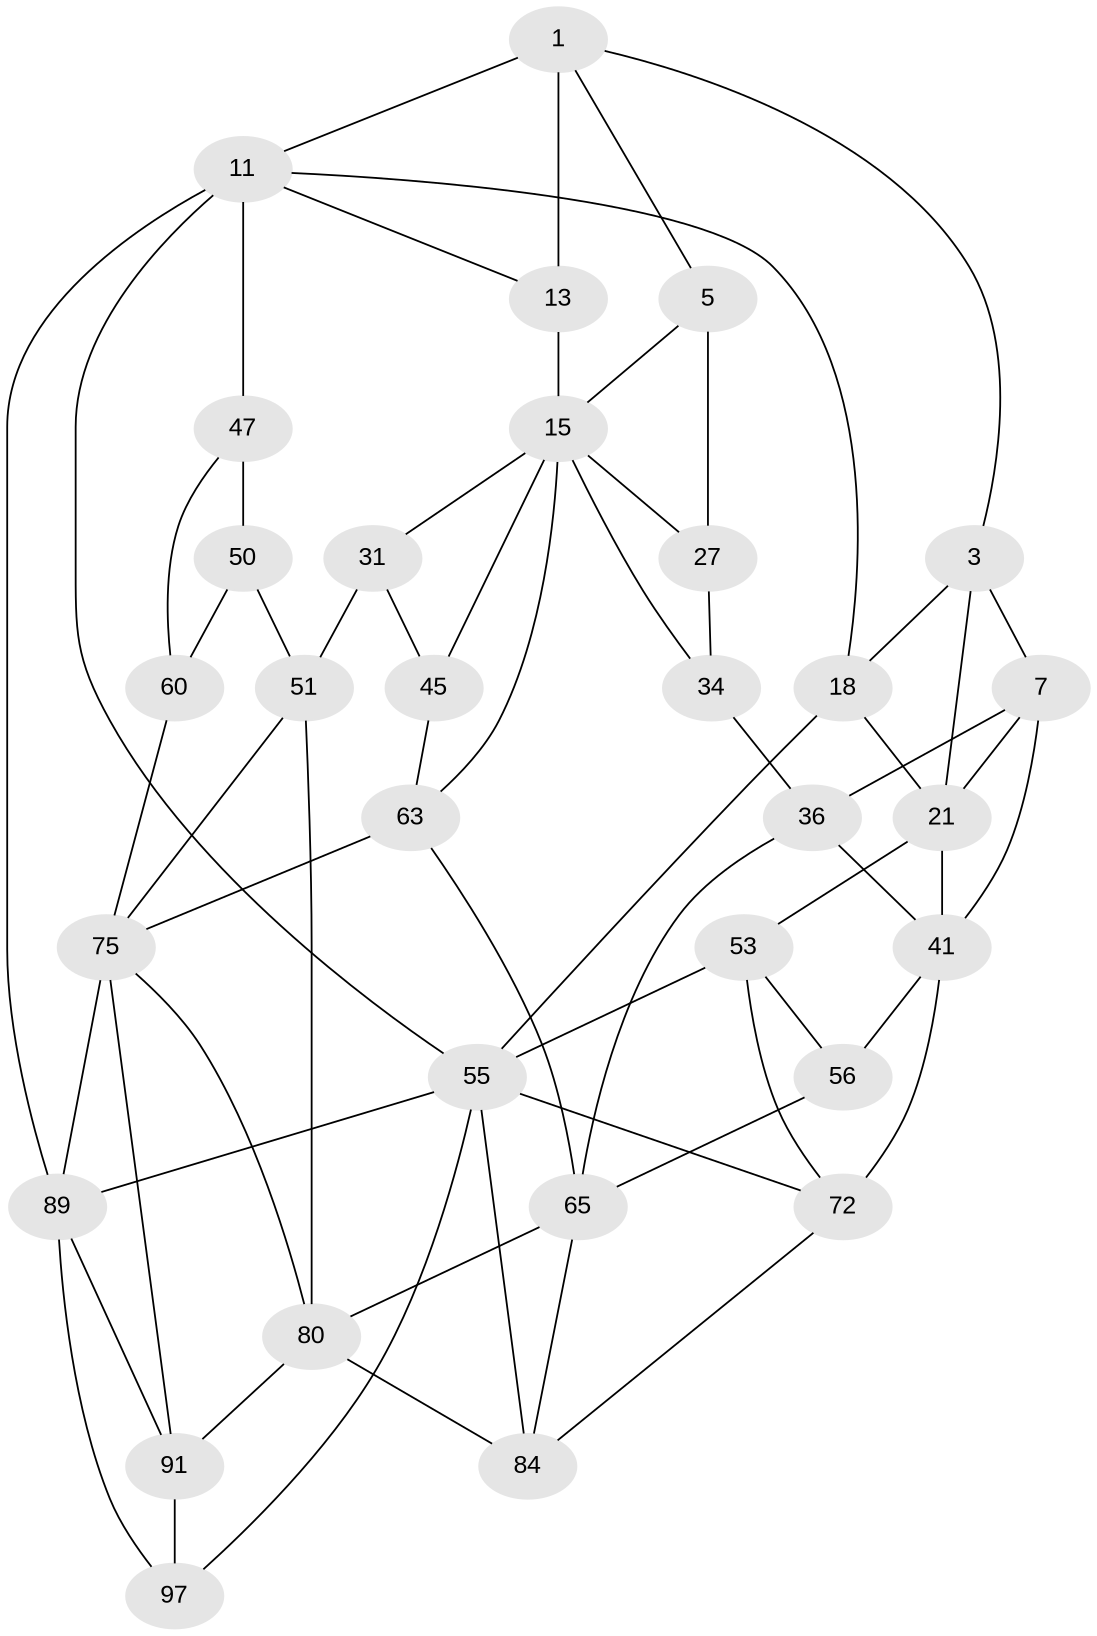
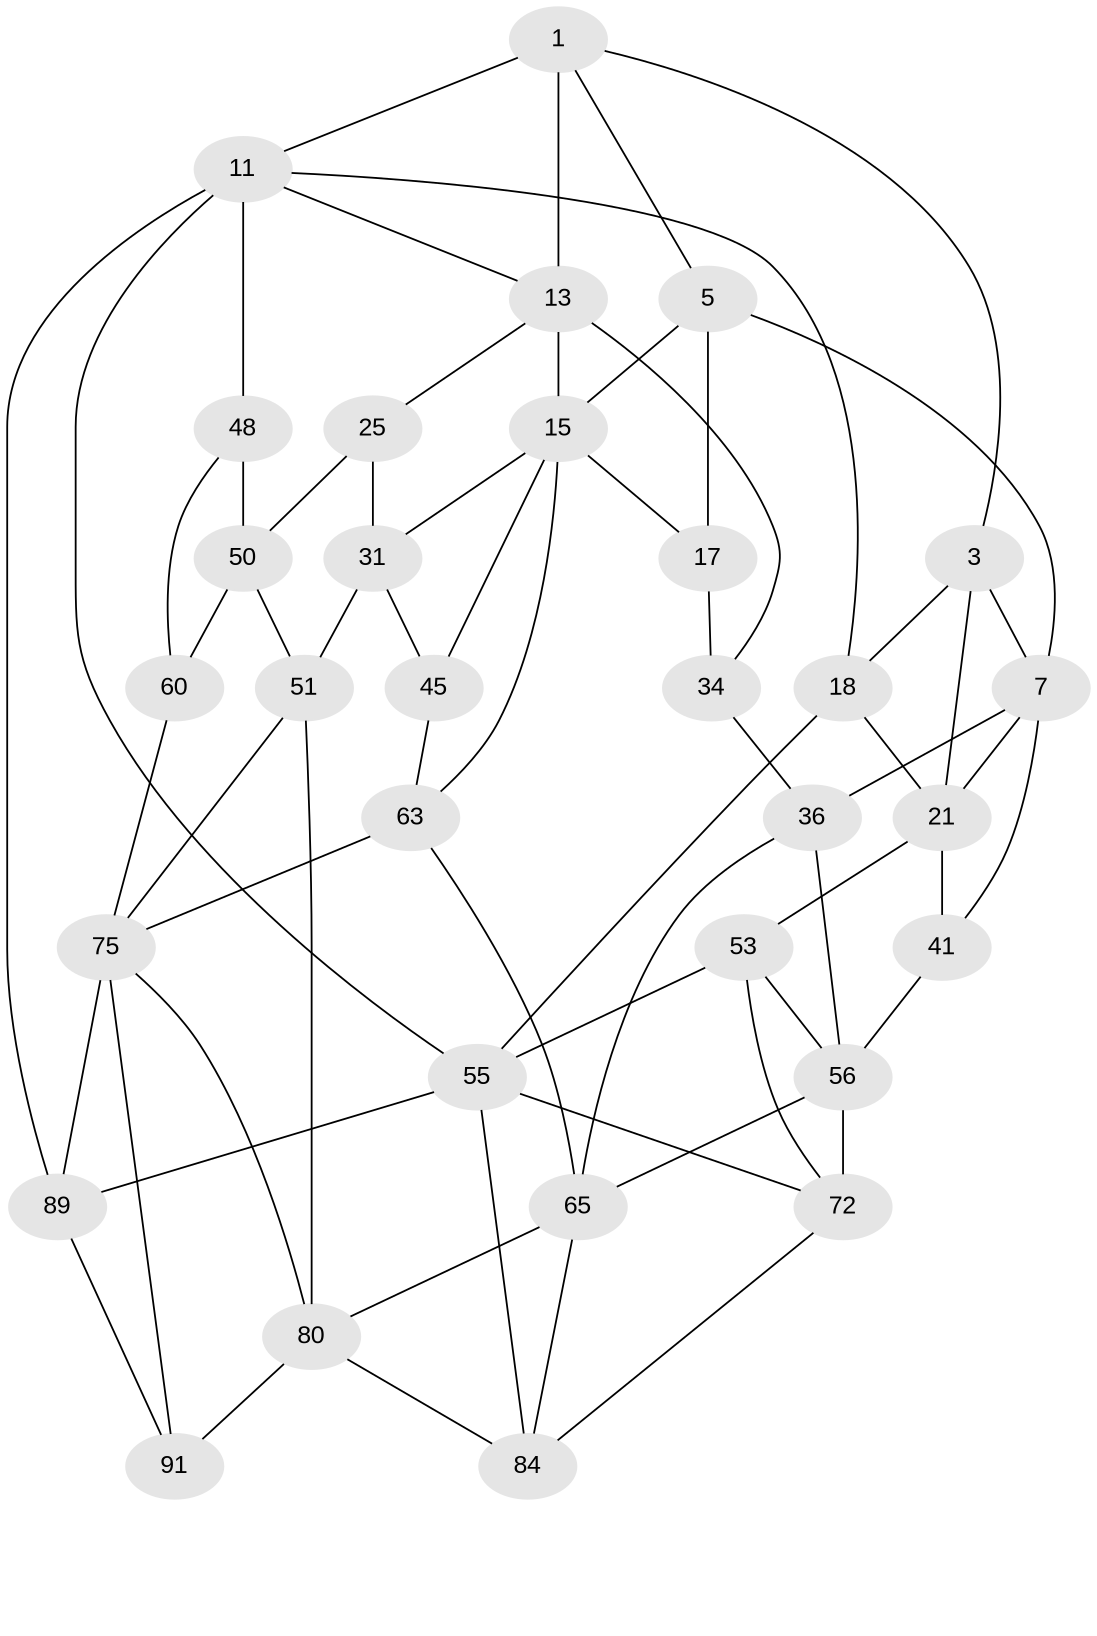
node "47": label "47" -> "48"
node "25": added
edge "5" -- "7": added
node "27": label "27" -> "17"
edge "15" -- "34": now "13" -- "34"
edge "36" -- "41": now "36" -- "56"
edge "41" -- "72": now "56" -- "72"
node "97": removed
